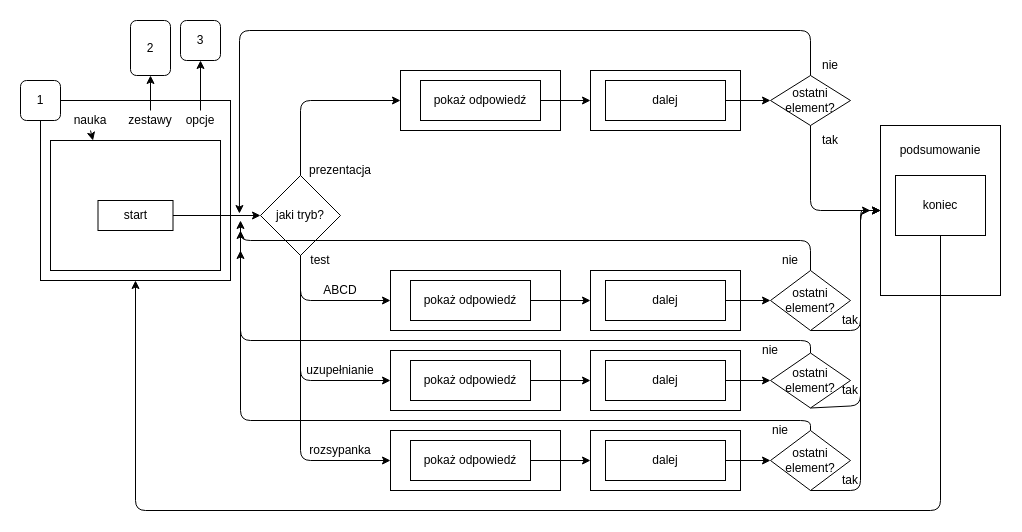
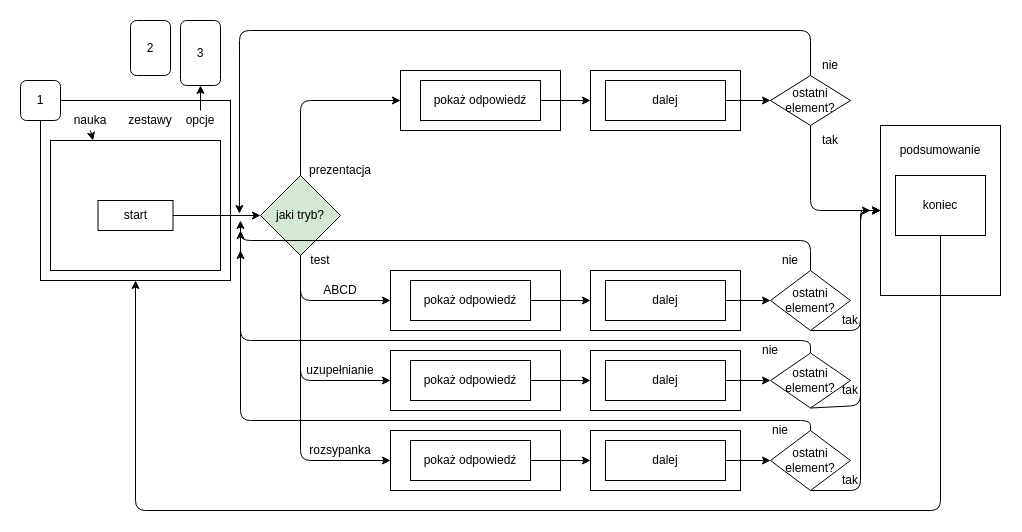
node "3": size 40x40 -> 40x65
edge "zestawy" -> "2": removed
node "jaki tryb?": fillcolor #ffffff -> #d5e8d4
